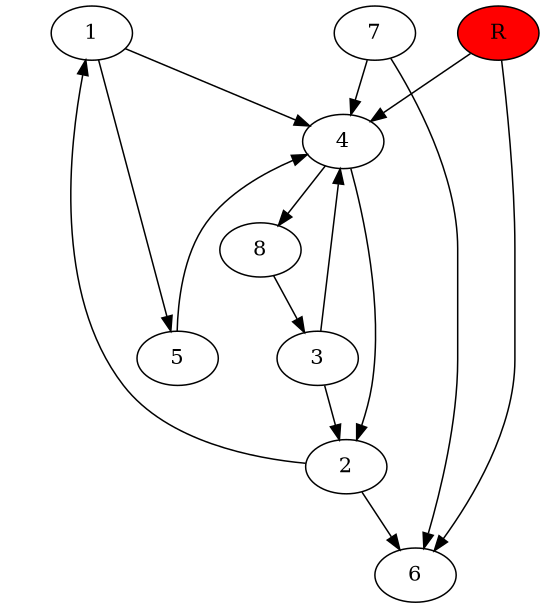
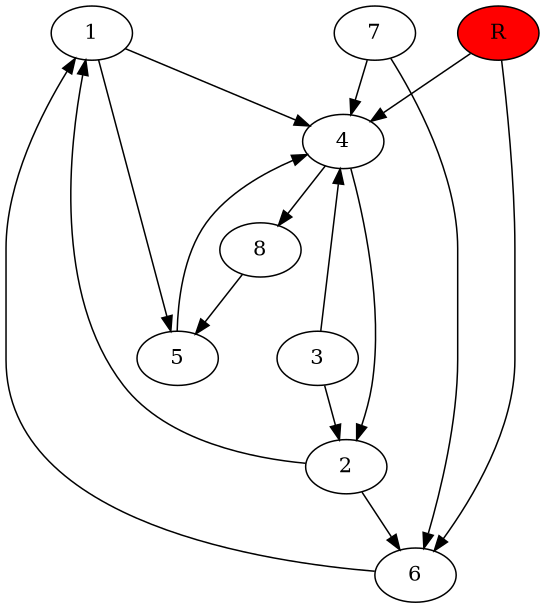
edge "8" -> "3": now "8" -> "5"
edge "6" -> "1": added
